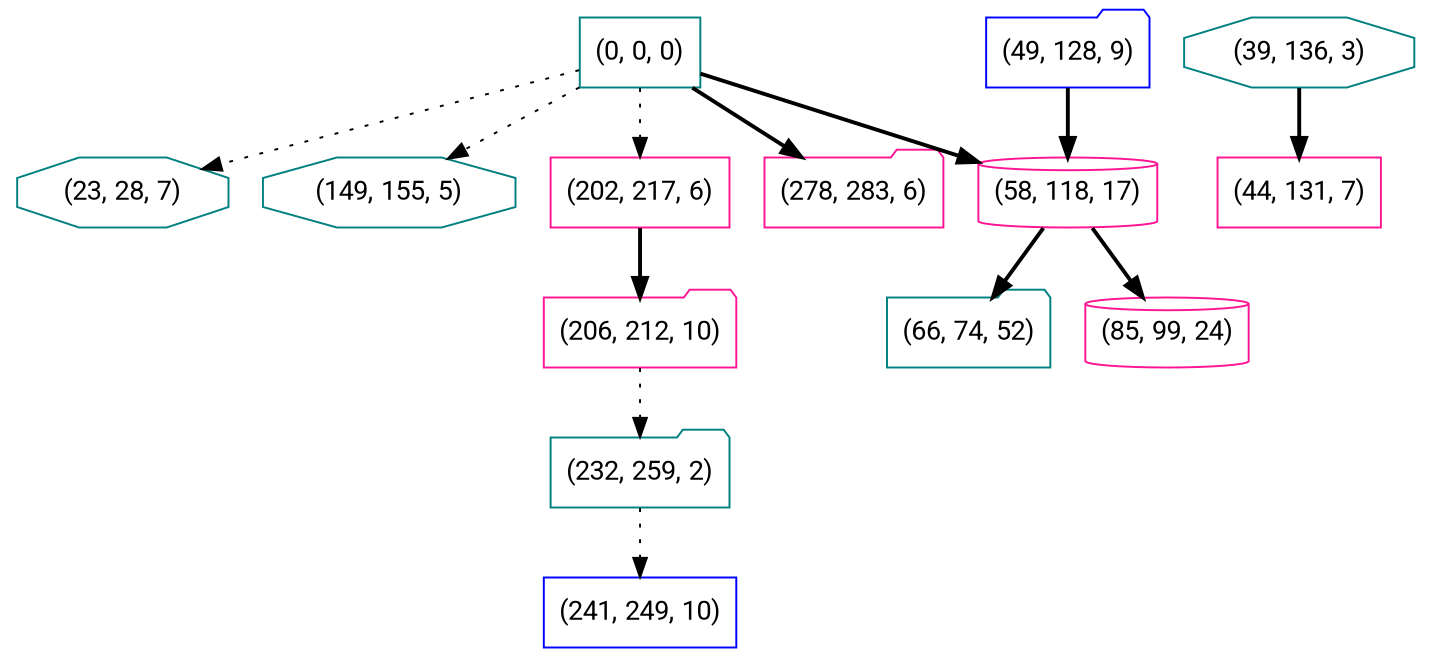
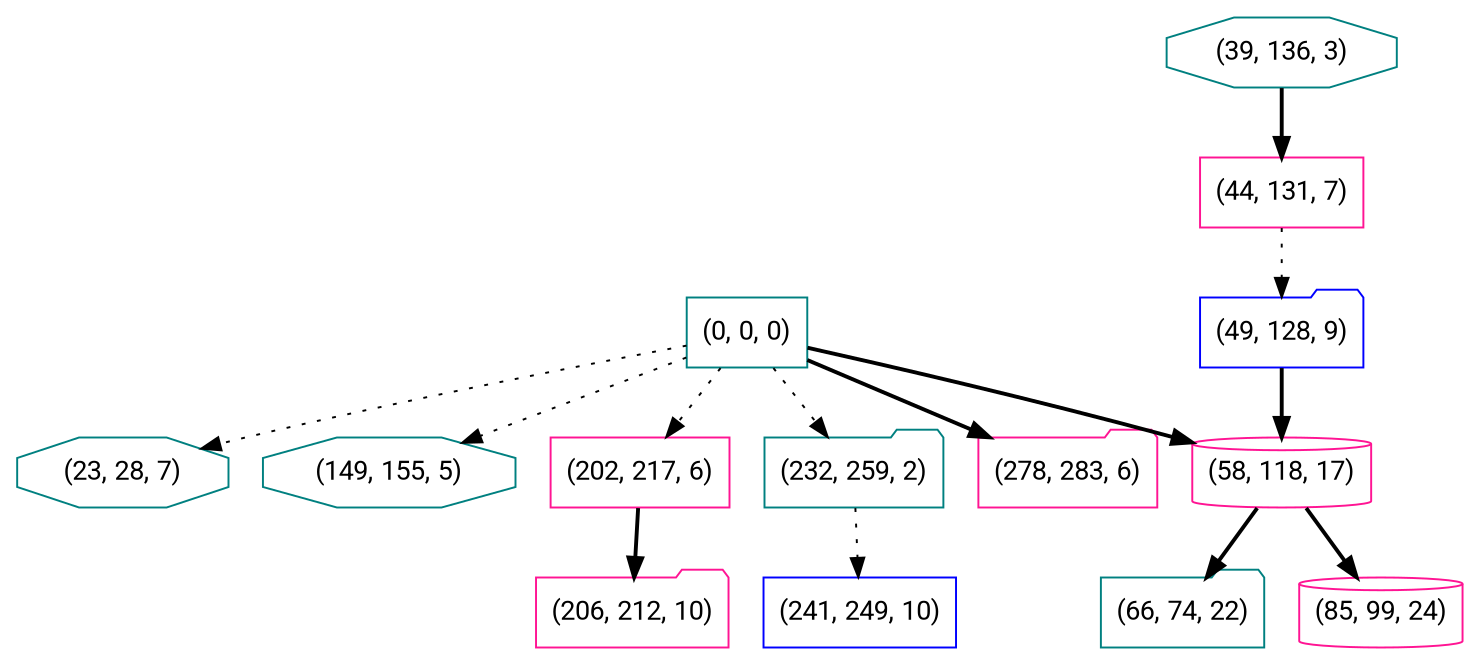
edge "(44, 131, 7)" -> "(49, 128, 9)": added
node "(66, 74, 52)": label "(66, 74, 52)" -> "(66, 74, 22)"
edge "(206, 212, 10)" -> "(232, 259, 2)": now "(0, 0, 0)" -> "(232, 259, 2)"
